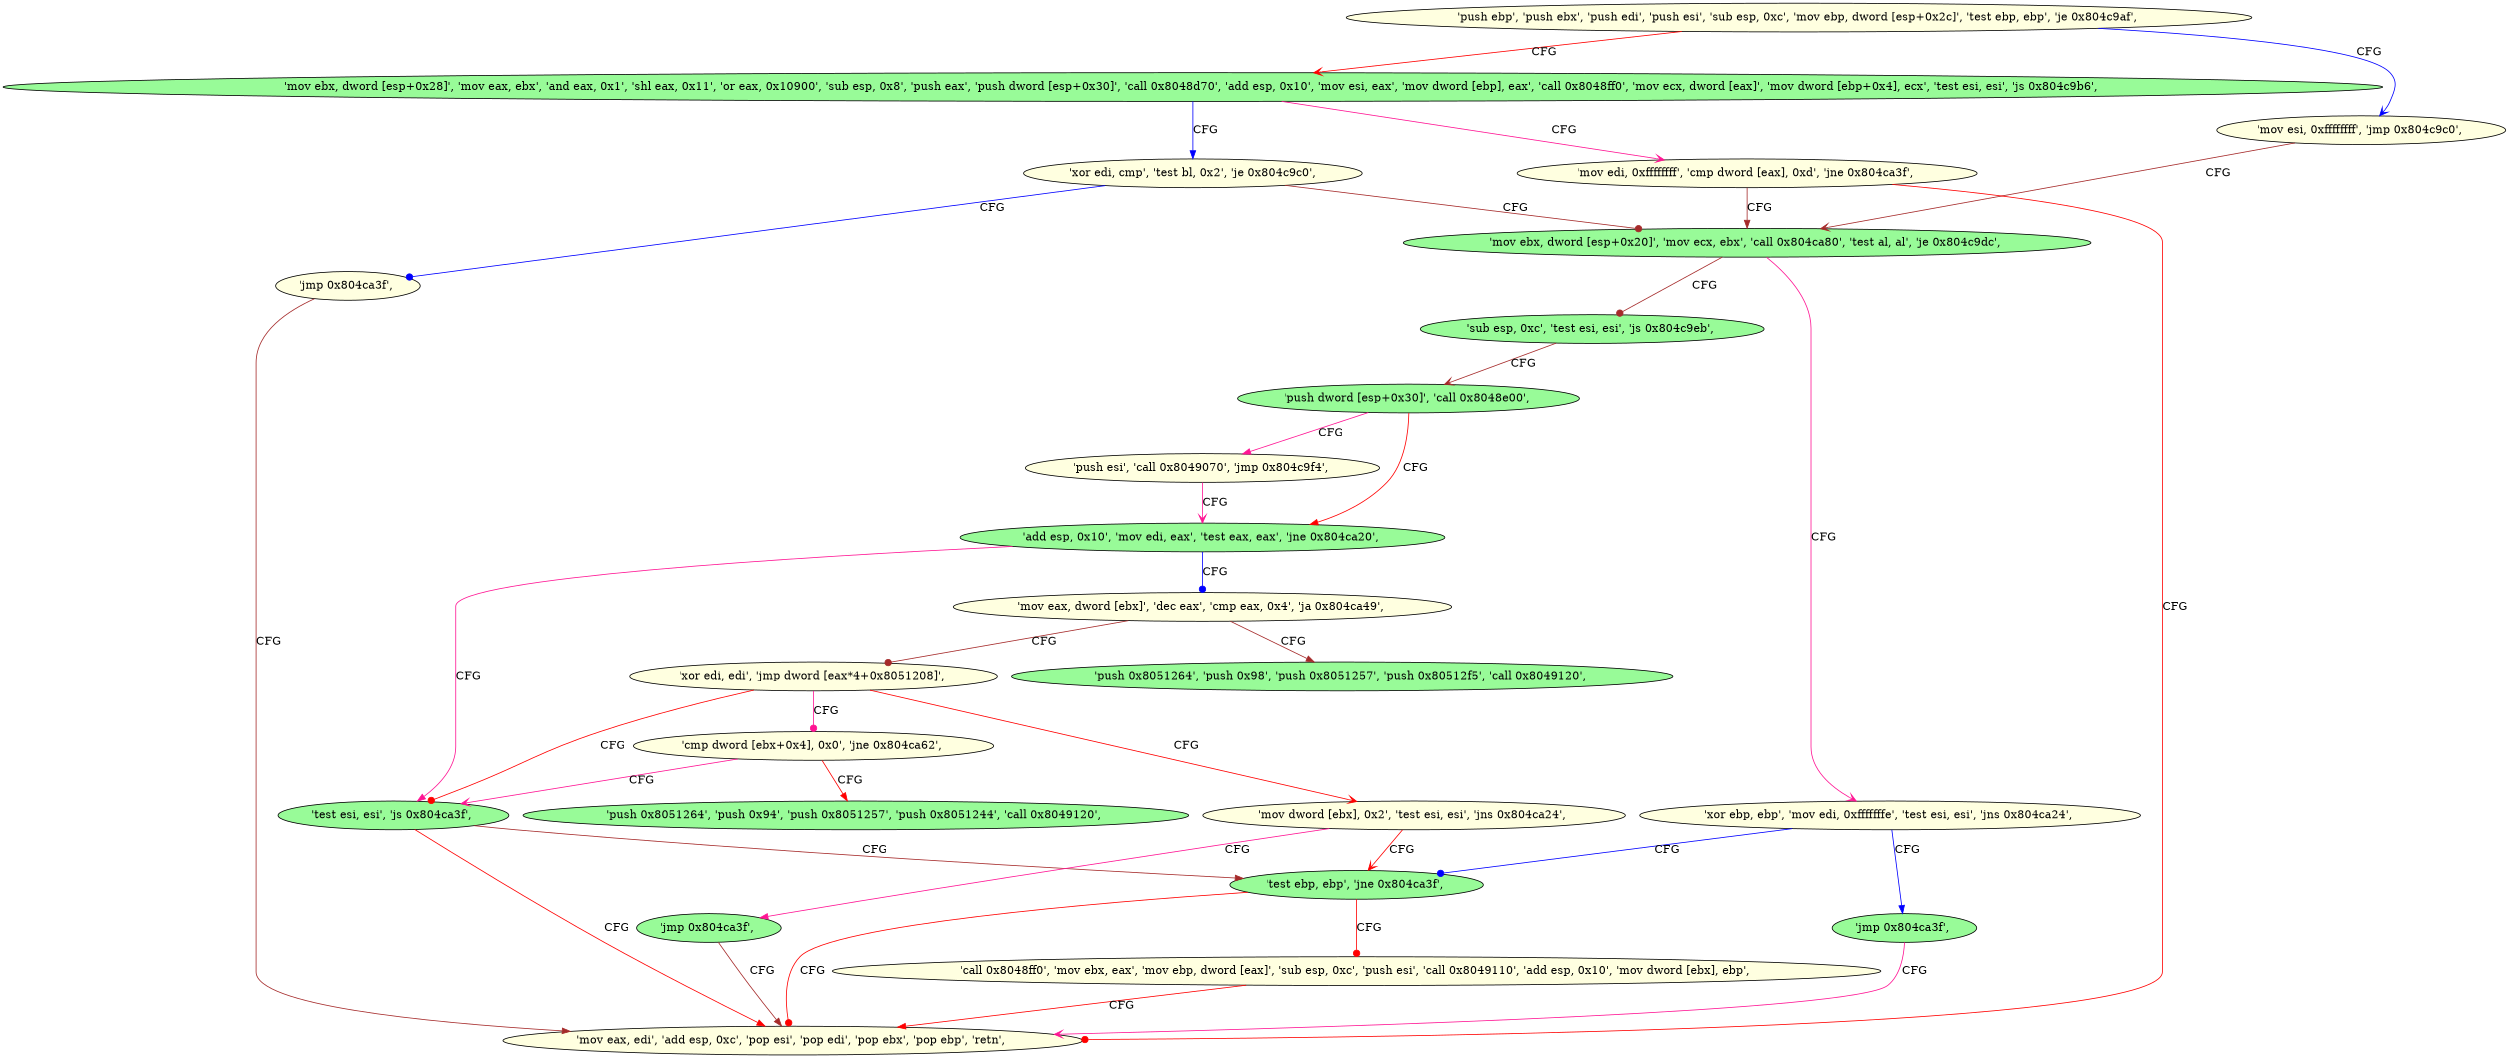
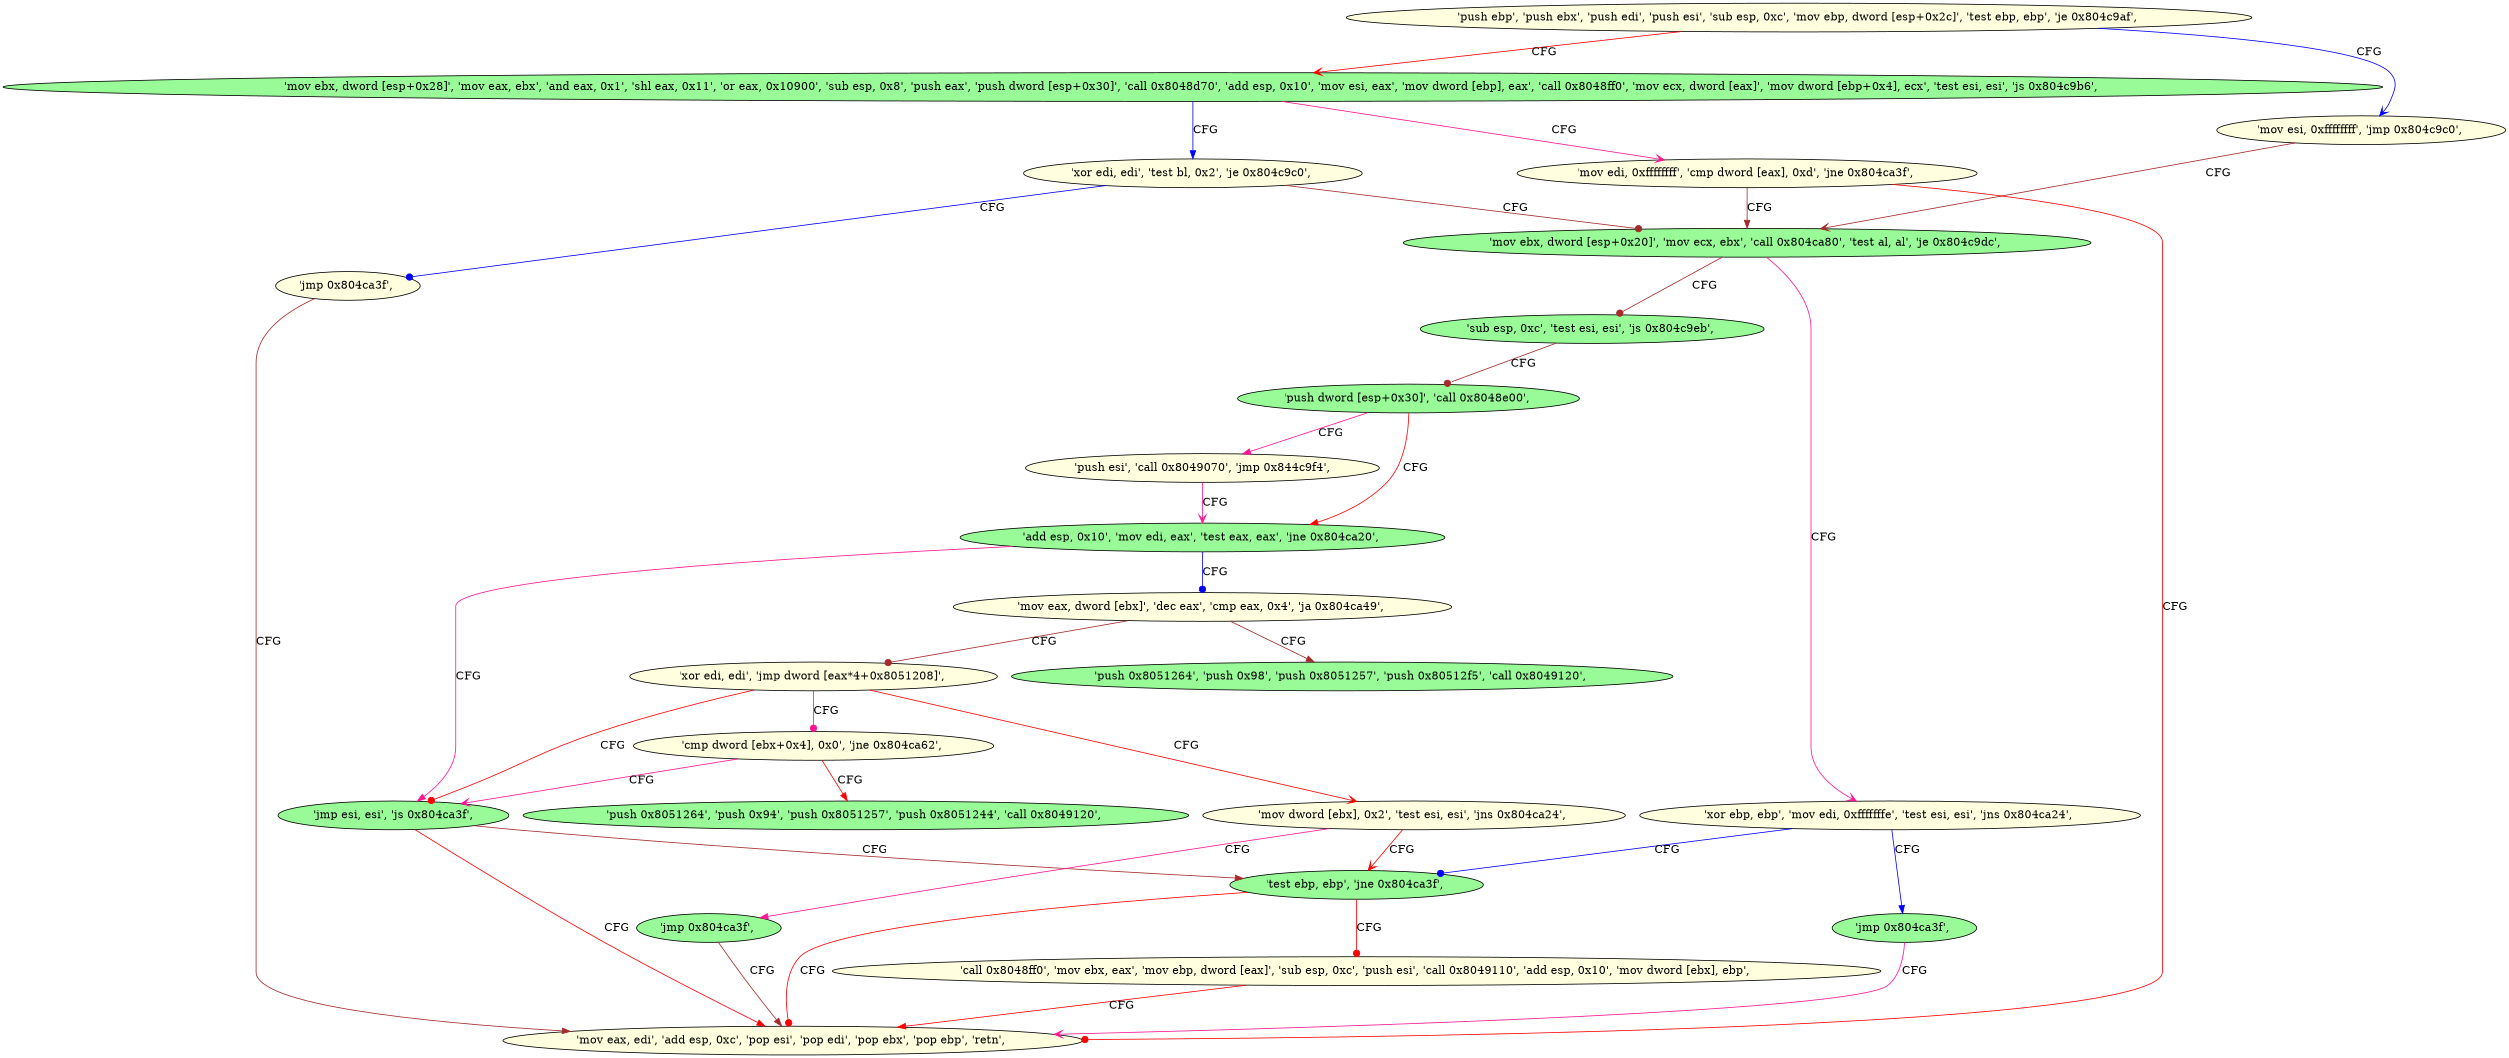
node "'xor edi, cmp', 'test bl, 0x2', 'je 0x804c9c0',": label "'xor edi, cmp', 'test bl, 0x2', 'je 0x804c9c0'," -> "'xor edi, edi', 'test bl, 0x2', 'je 0x804c9c0',"
edge "'sub esp, 0xc', 'test esi, esi', 'js 0x804c9eb'," -> "'push dword [esp+0x30]', 'call 0x8048e00',": arrowhead vee -> dot
node "'push esi', 'call 0x8049070', 'jmp 0x804c9f4',": label "'push esi', 'call 0x8049070', 'jmp 0x804c9f4'," -> "'push esi', 'call 0x8049070', 'jmp 0x844c9f4',"
node "'test esi, esi', 'js 0x804ca3f',": label "'test esi, esi', 'js 0x804ca3f'," -> "'jmp esi, esi', 'js 0x804ca3f',"
